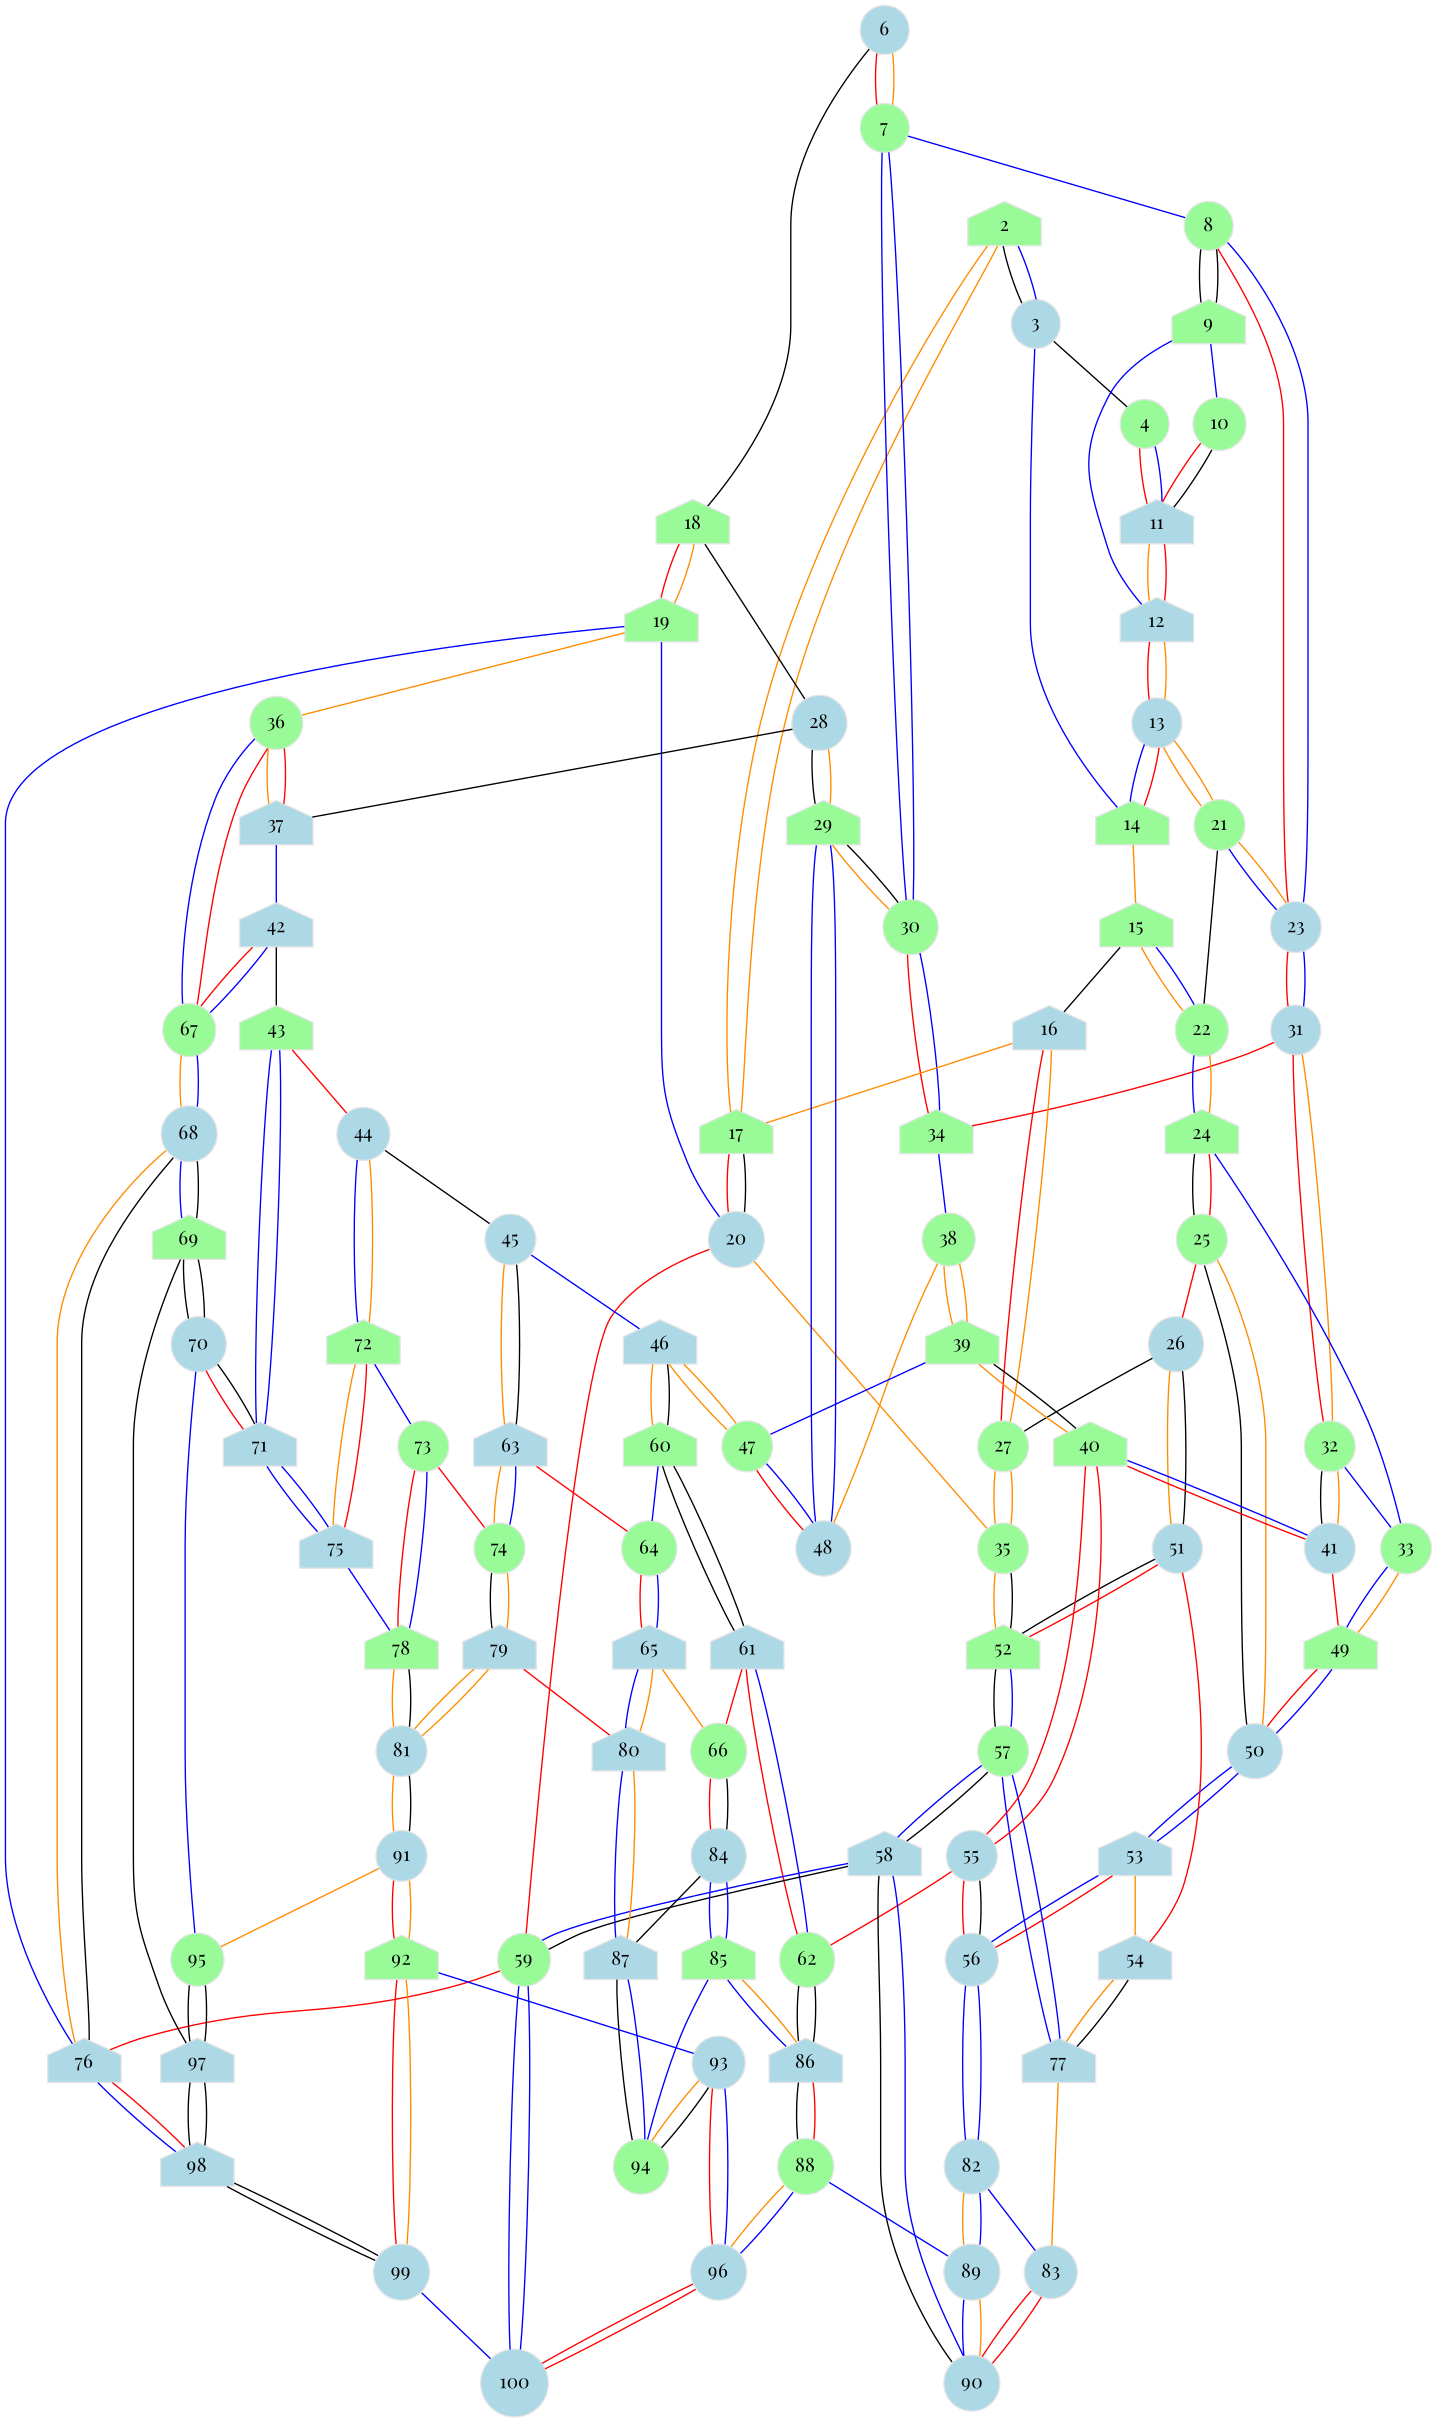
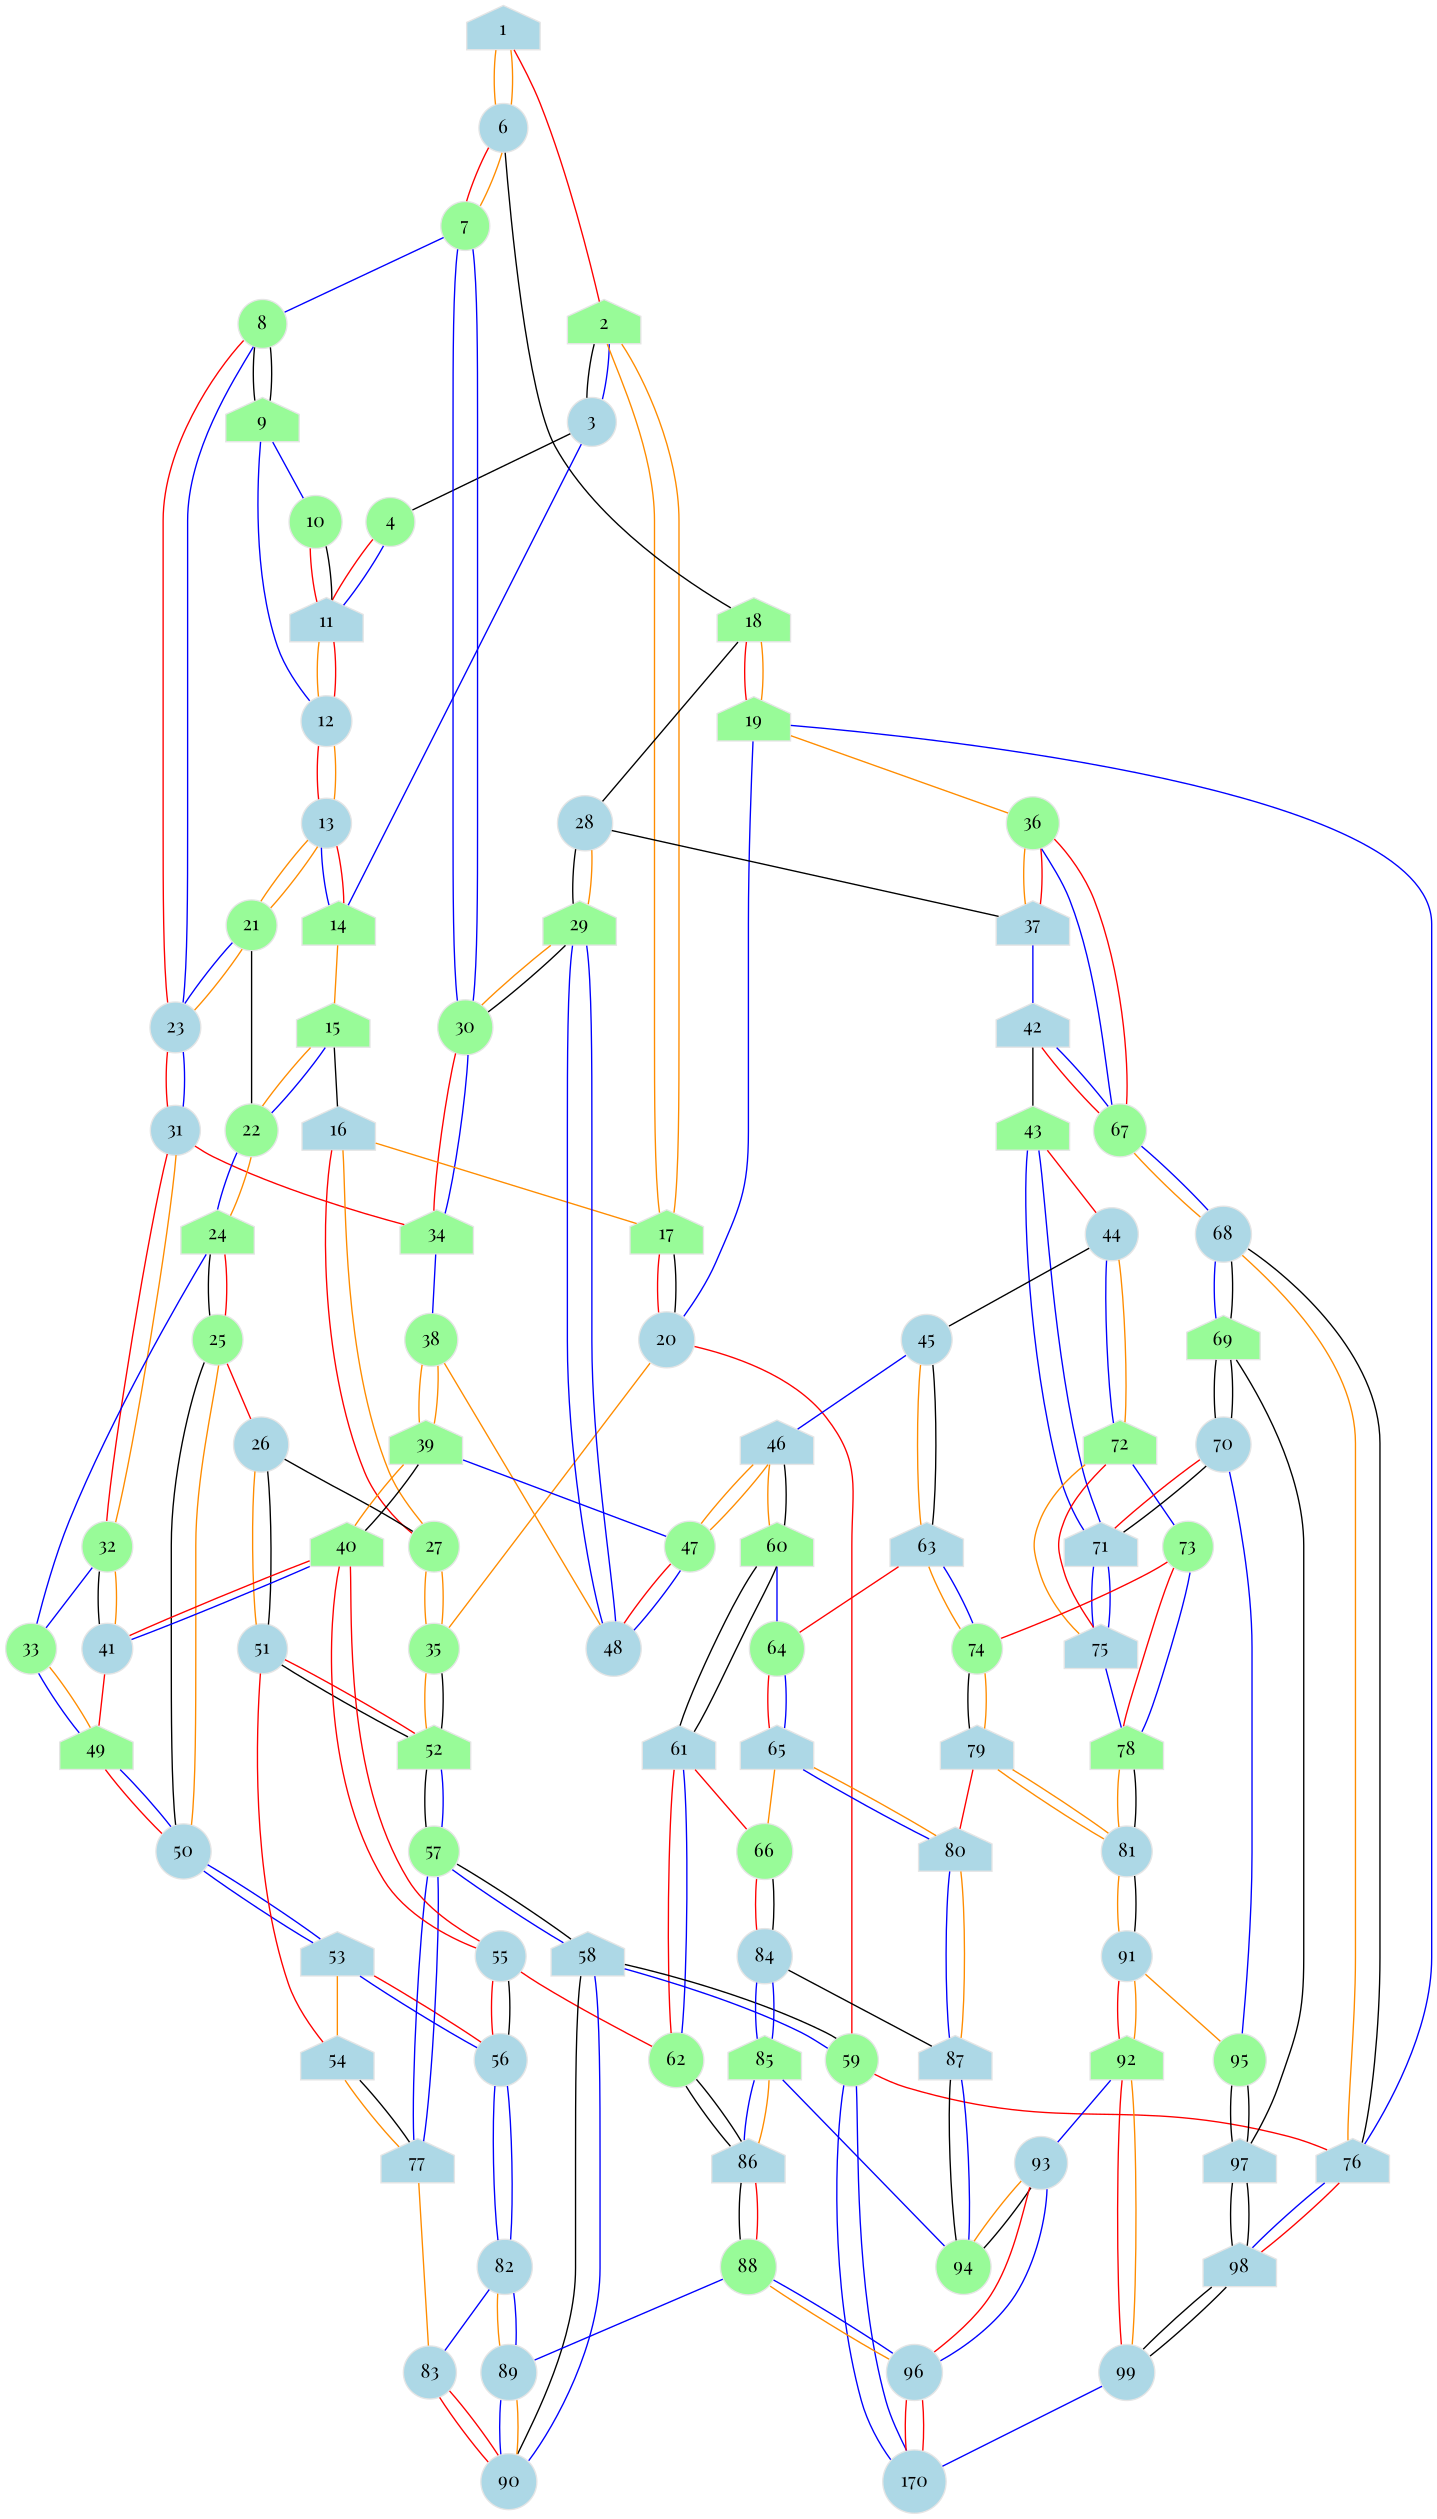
node "1": added
node "12": shape house -> circle
node "100": label "100" -> "170"
